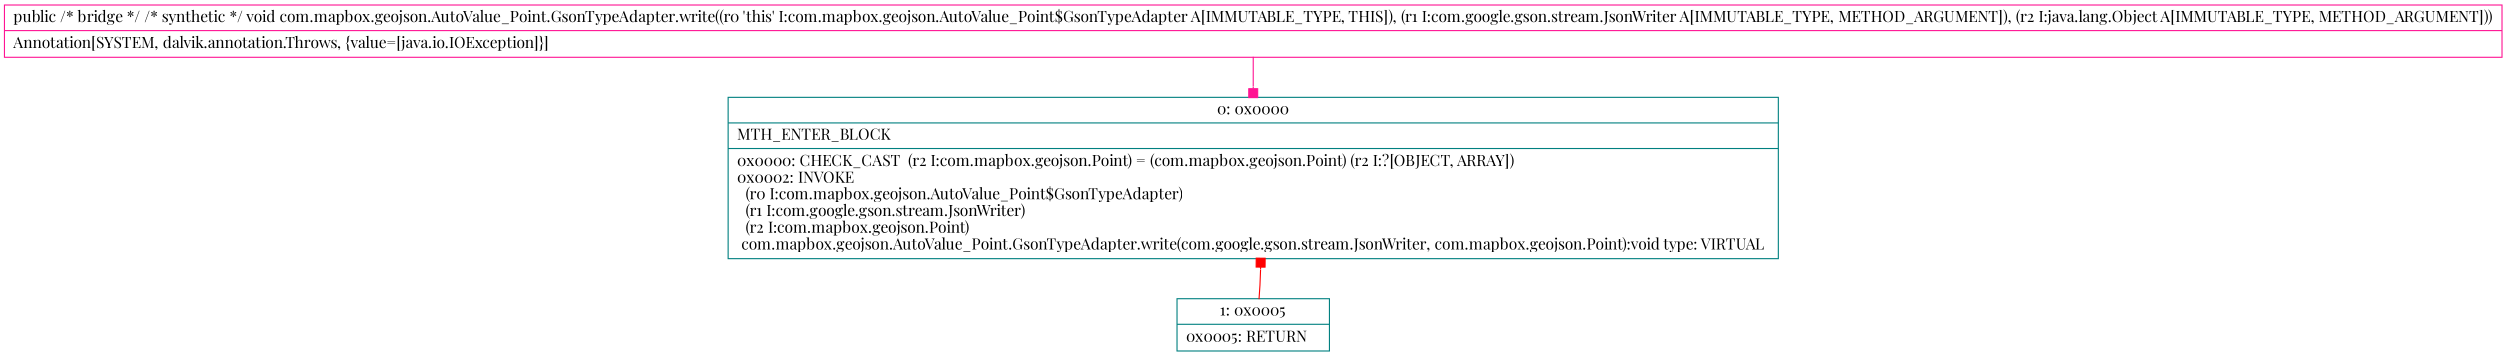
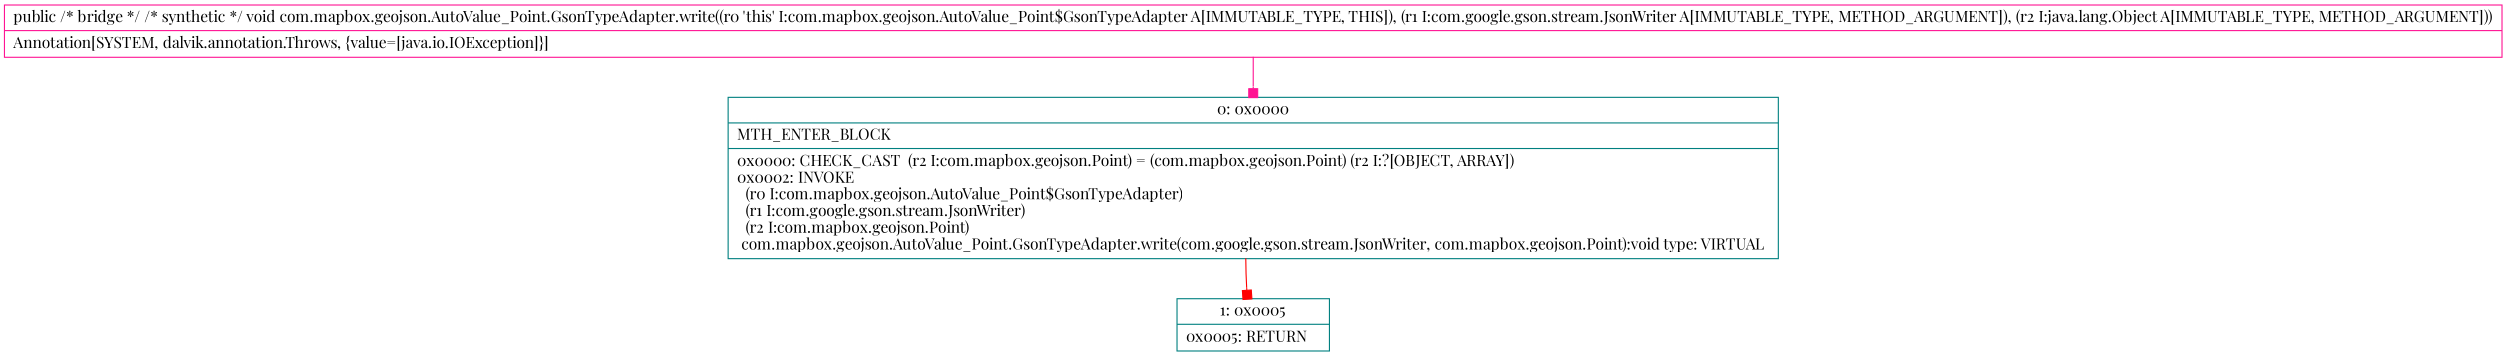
edge "1: 0x0005" -> "0: 0x0000": reversed
